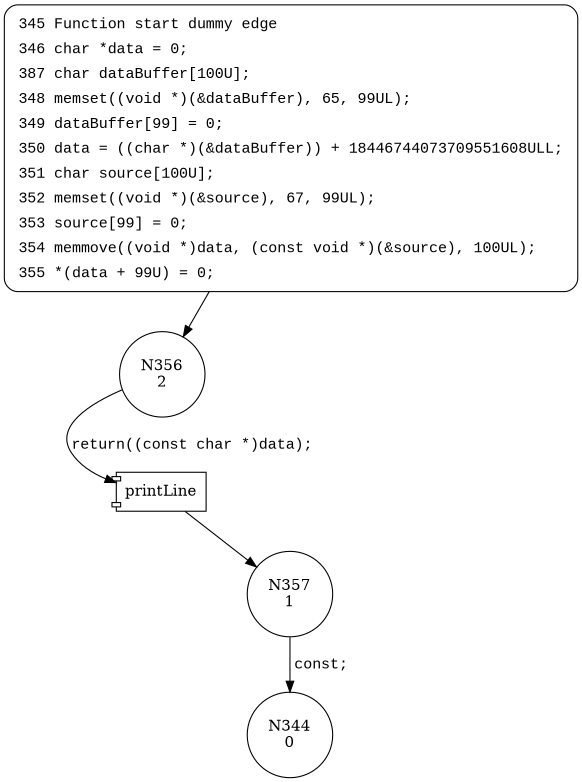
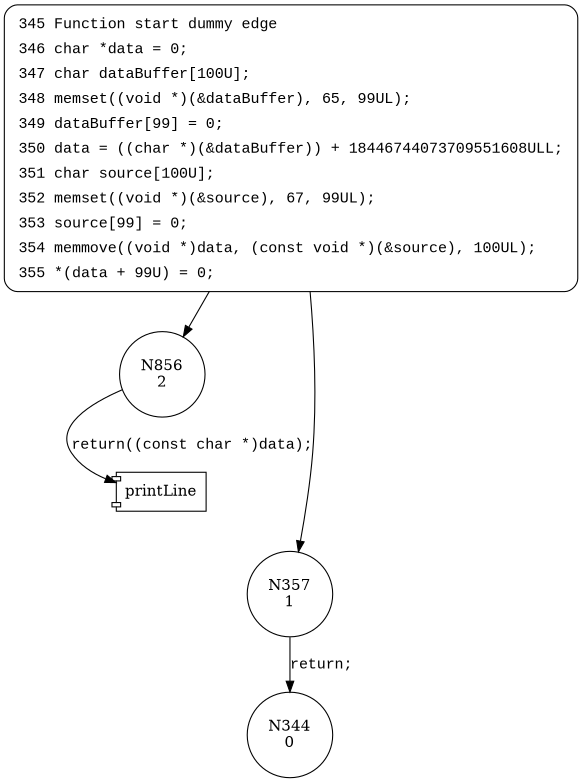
node "345": text "387" -> "347"
node "N356 2": label "N356 2" -> "N856 2"
edge "printLine" -> "N357 1": now "345" -> "N357 1"
edge "N357 1" -> "N344 0": label "const;" -> "return;"
